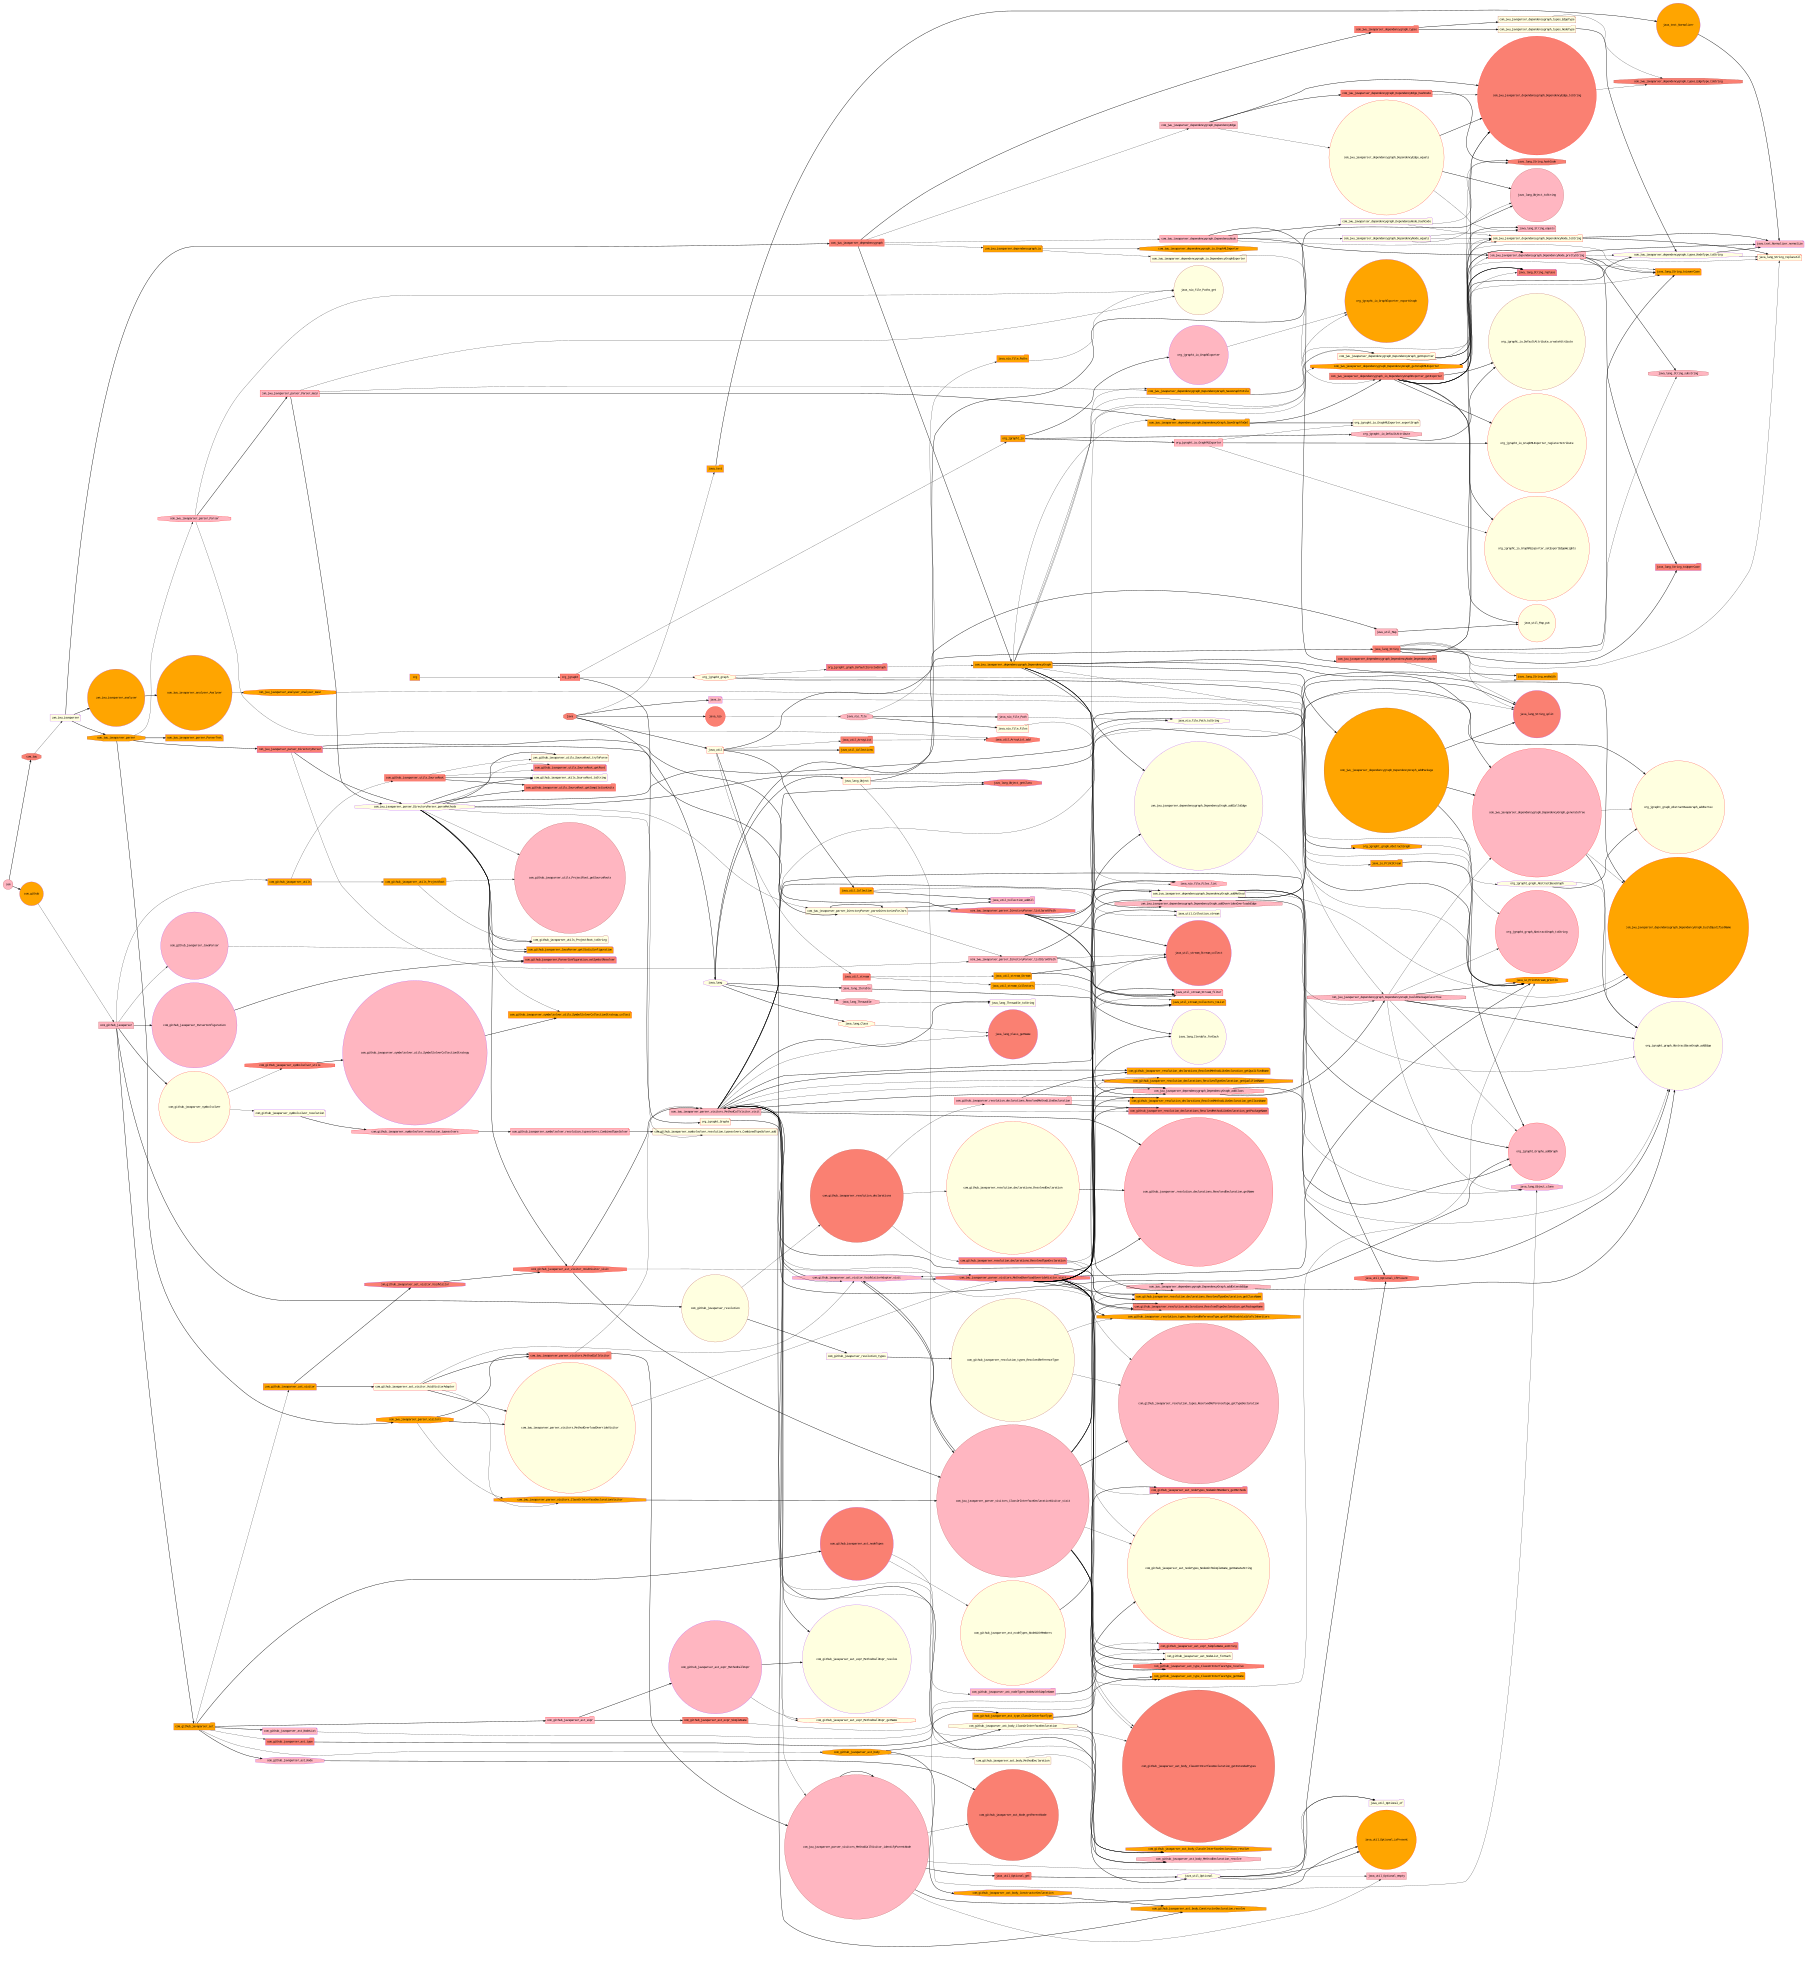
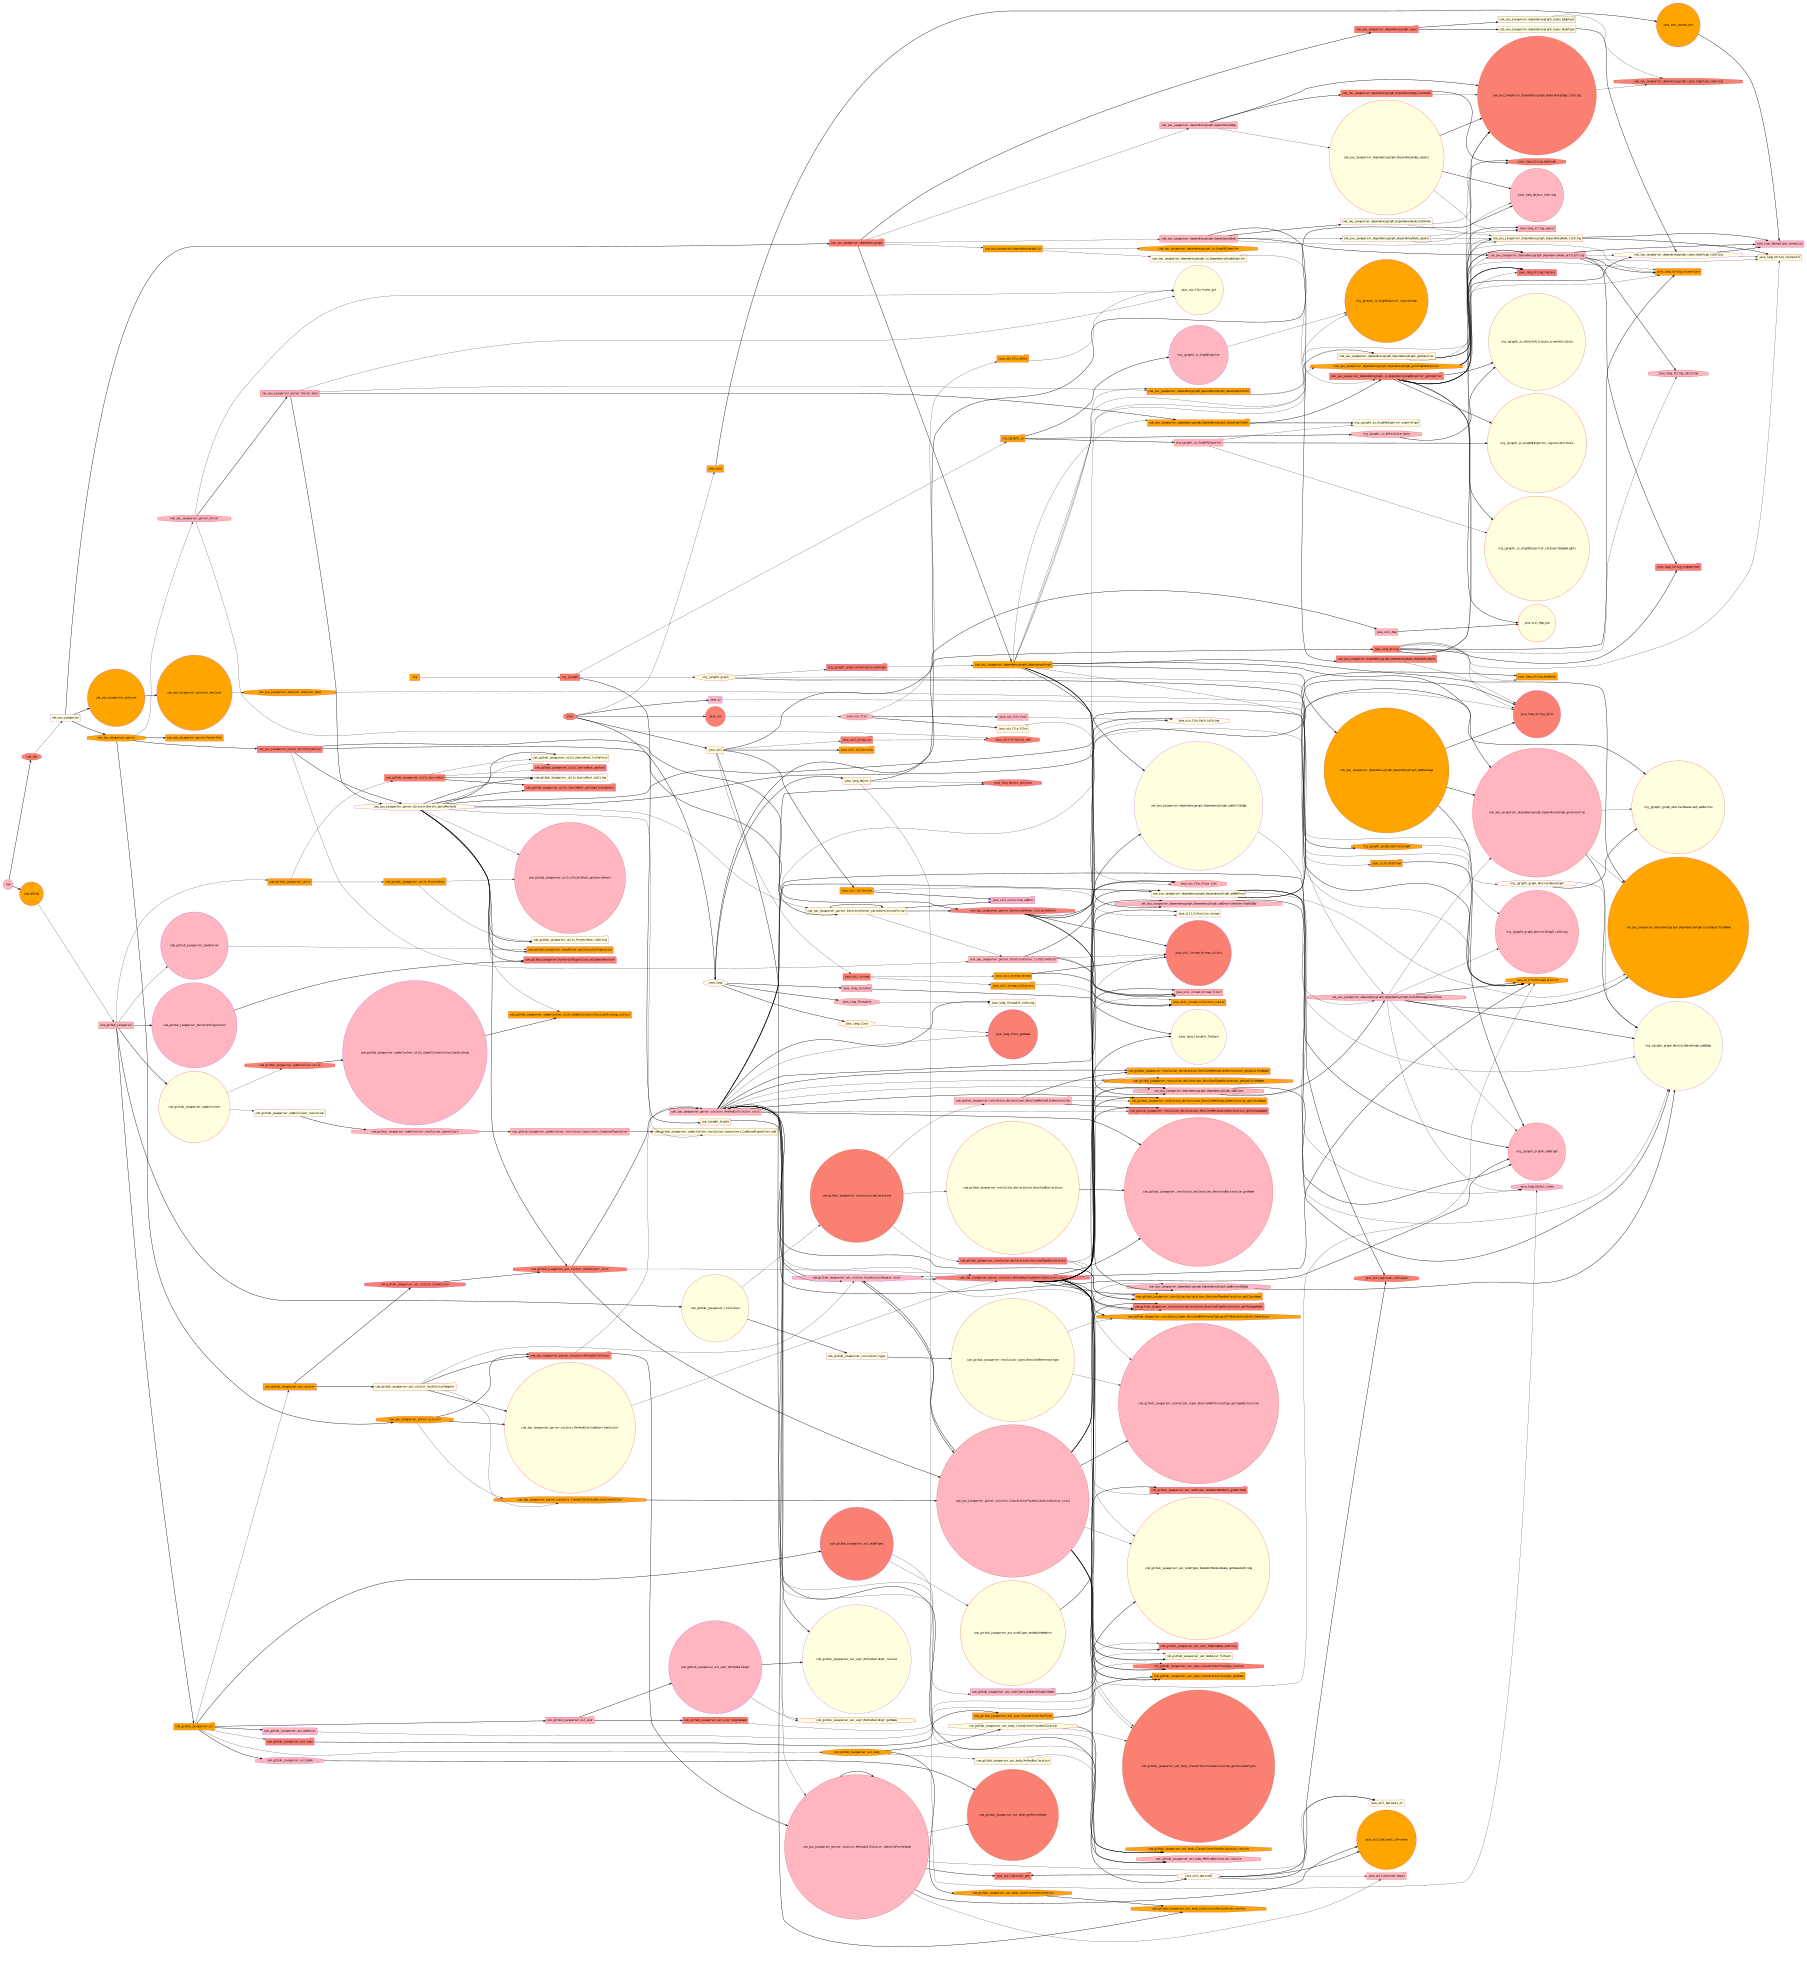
edge "com_jwu_javaparser_parser_DirectoryParser_listJarsAtPath" -> "java_nio_file_Files_list": style solid -> bold
edge "java_util_Optional_get" -> "java_util_Optional": reversed
